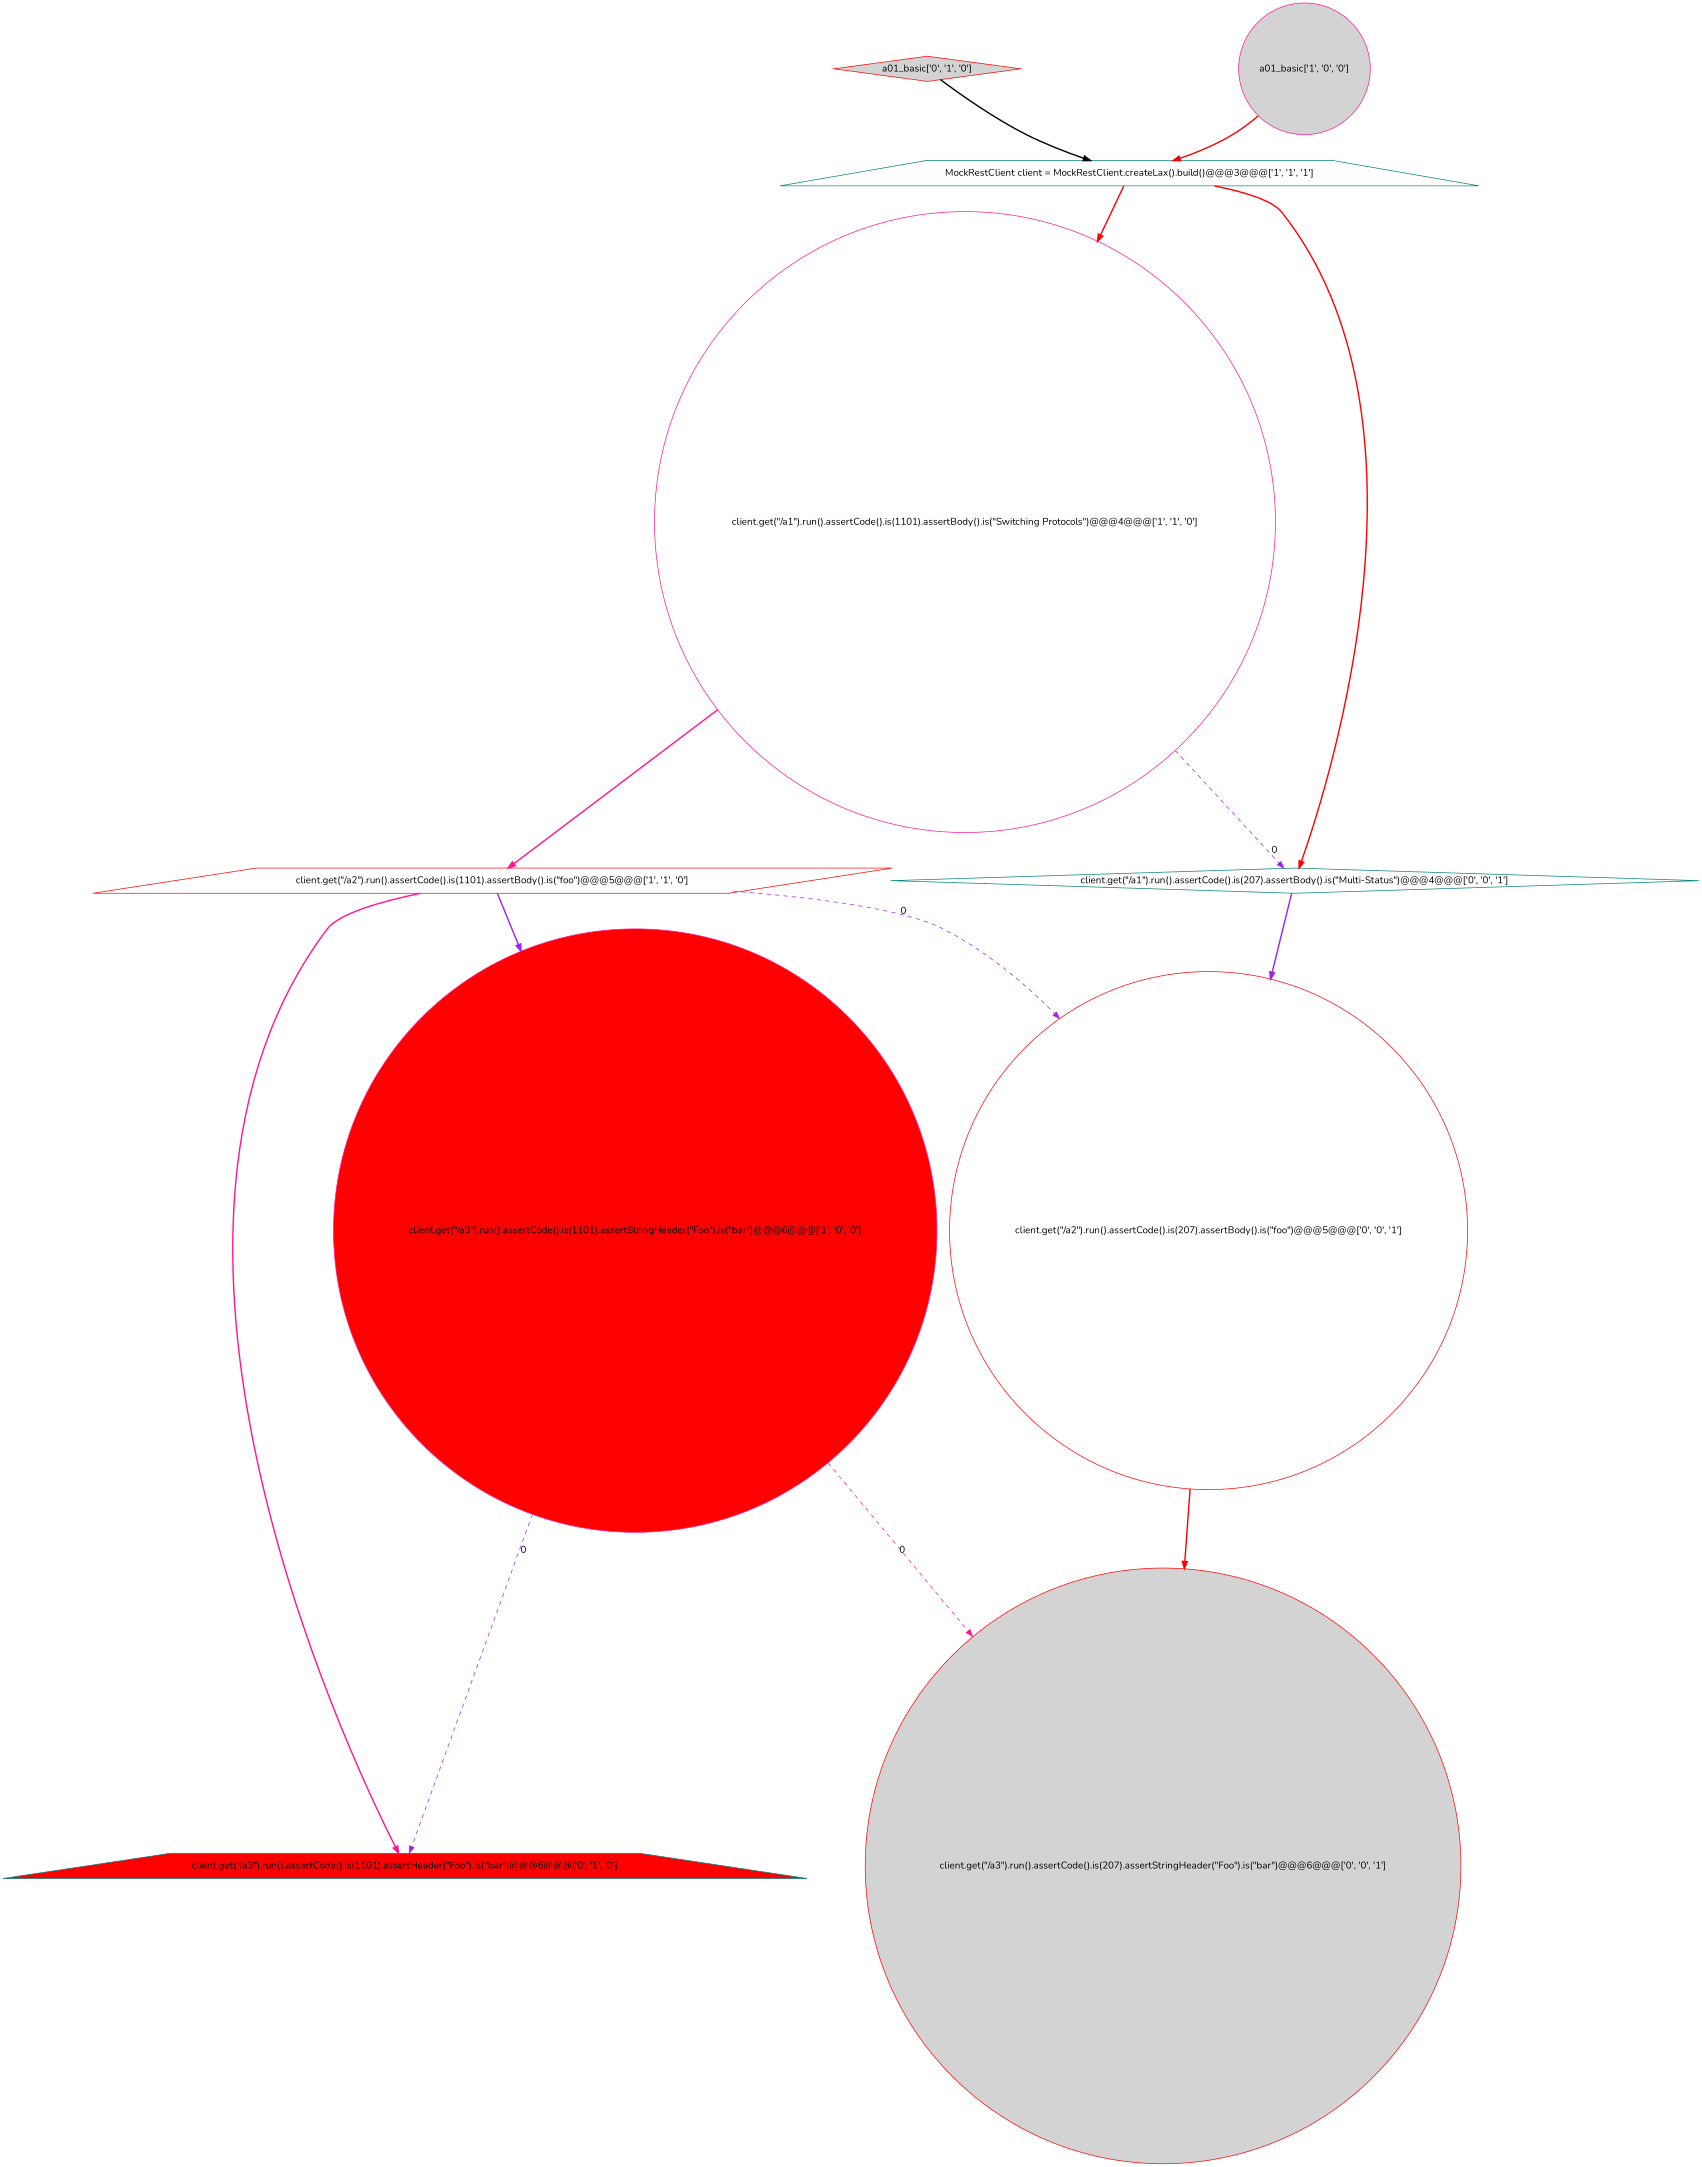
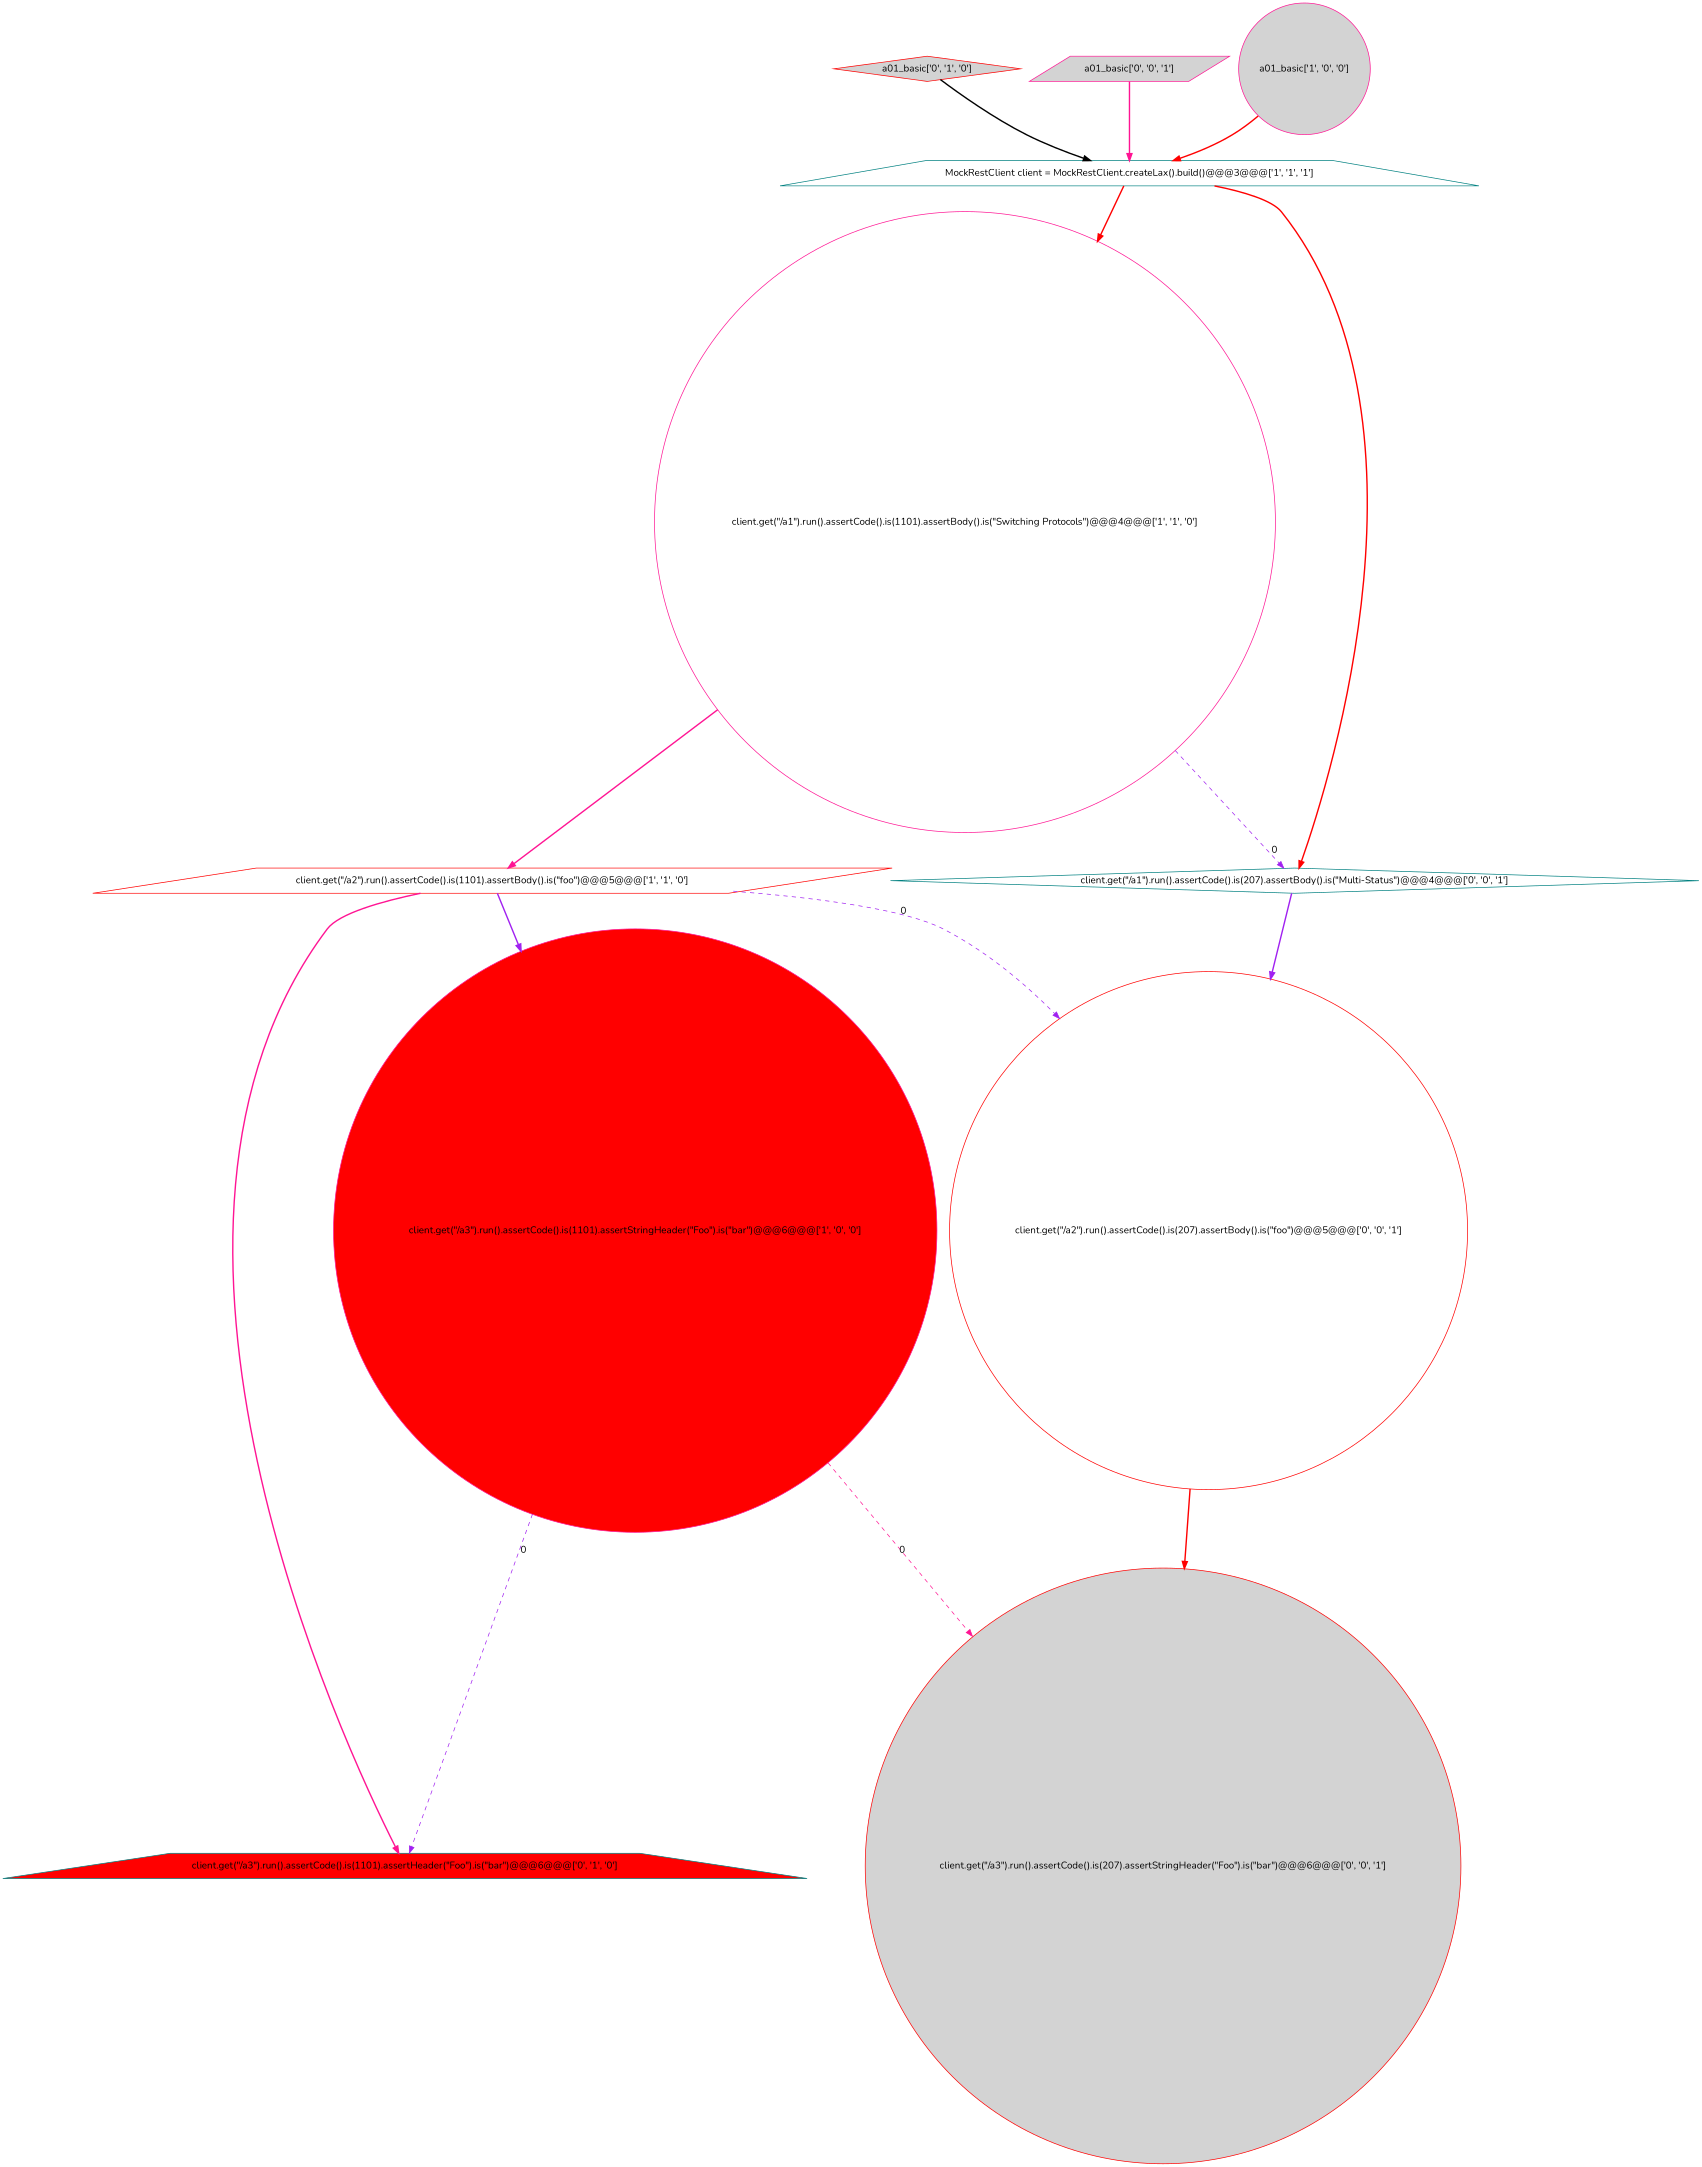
node "a01_basic['0', '0', '1']": added
